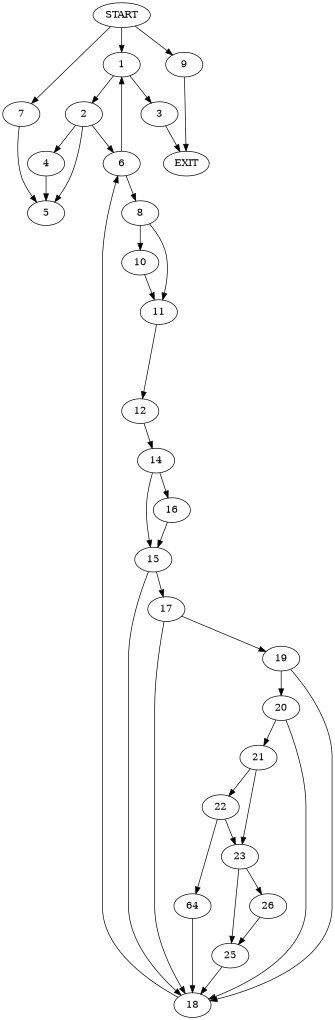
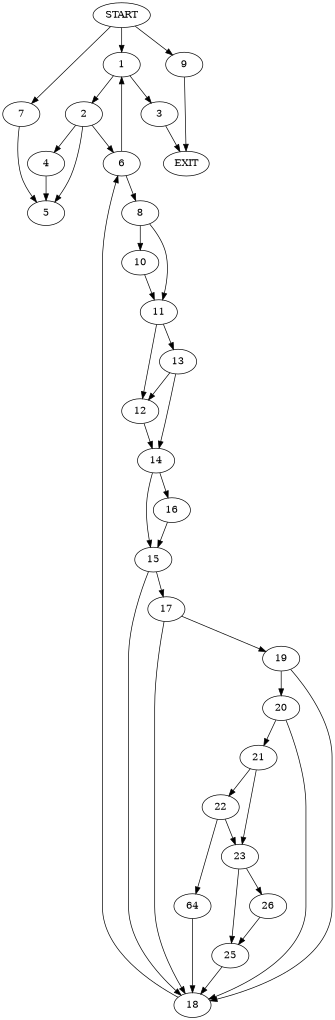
node "13": added
